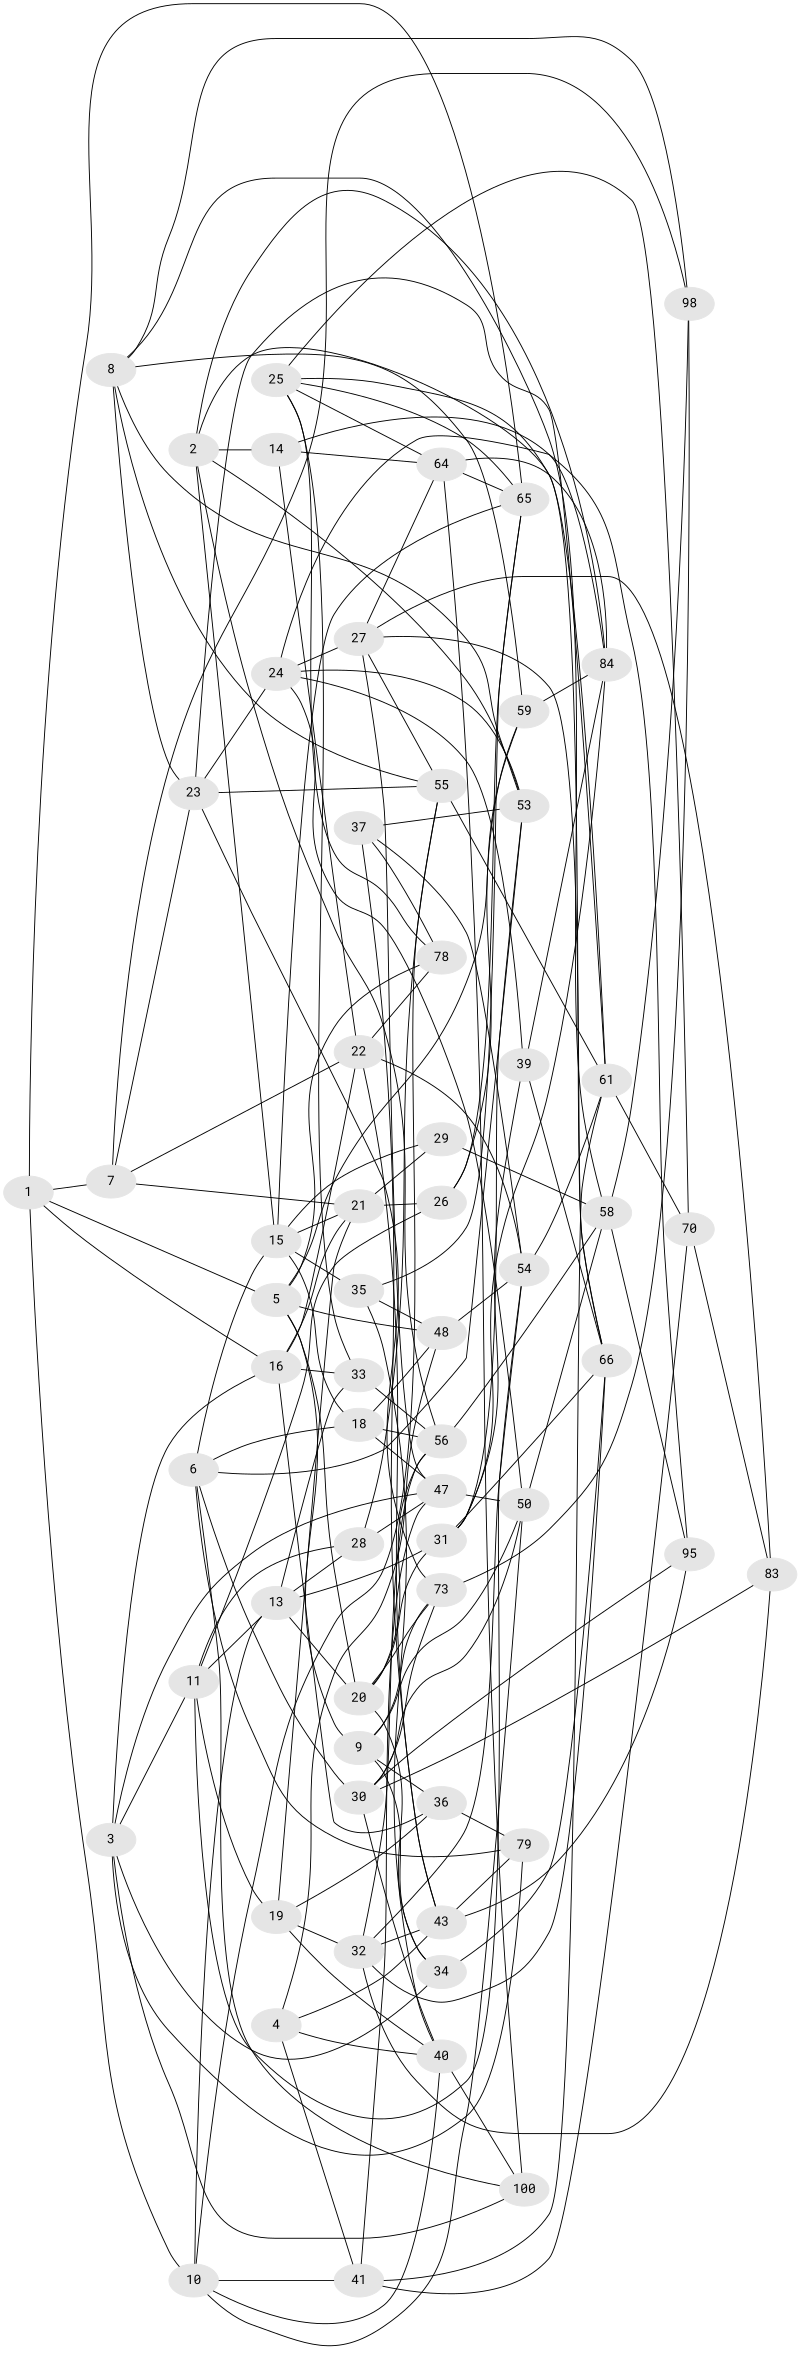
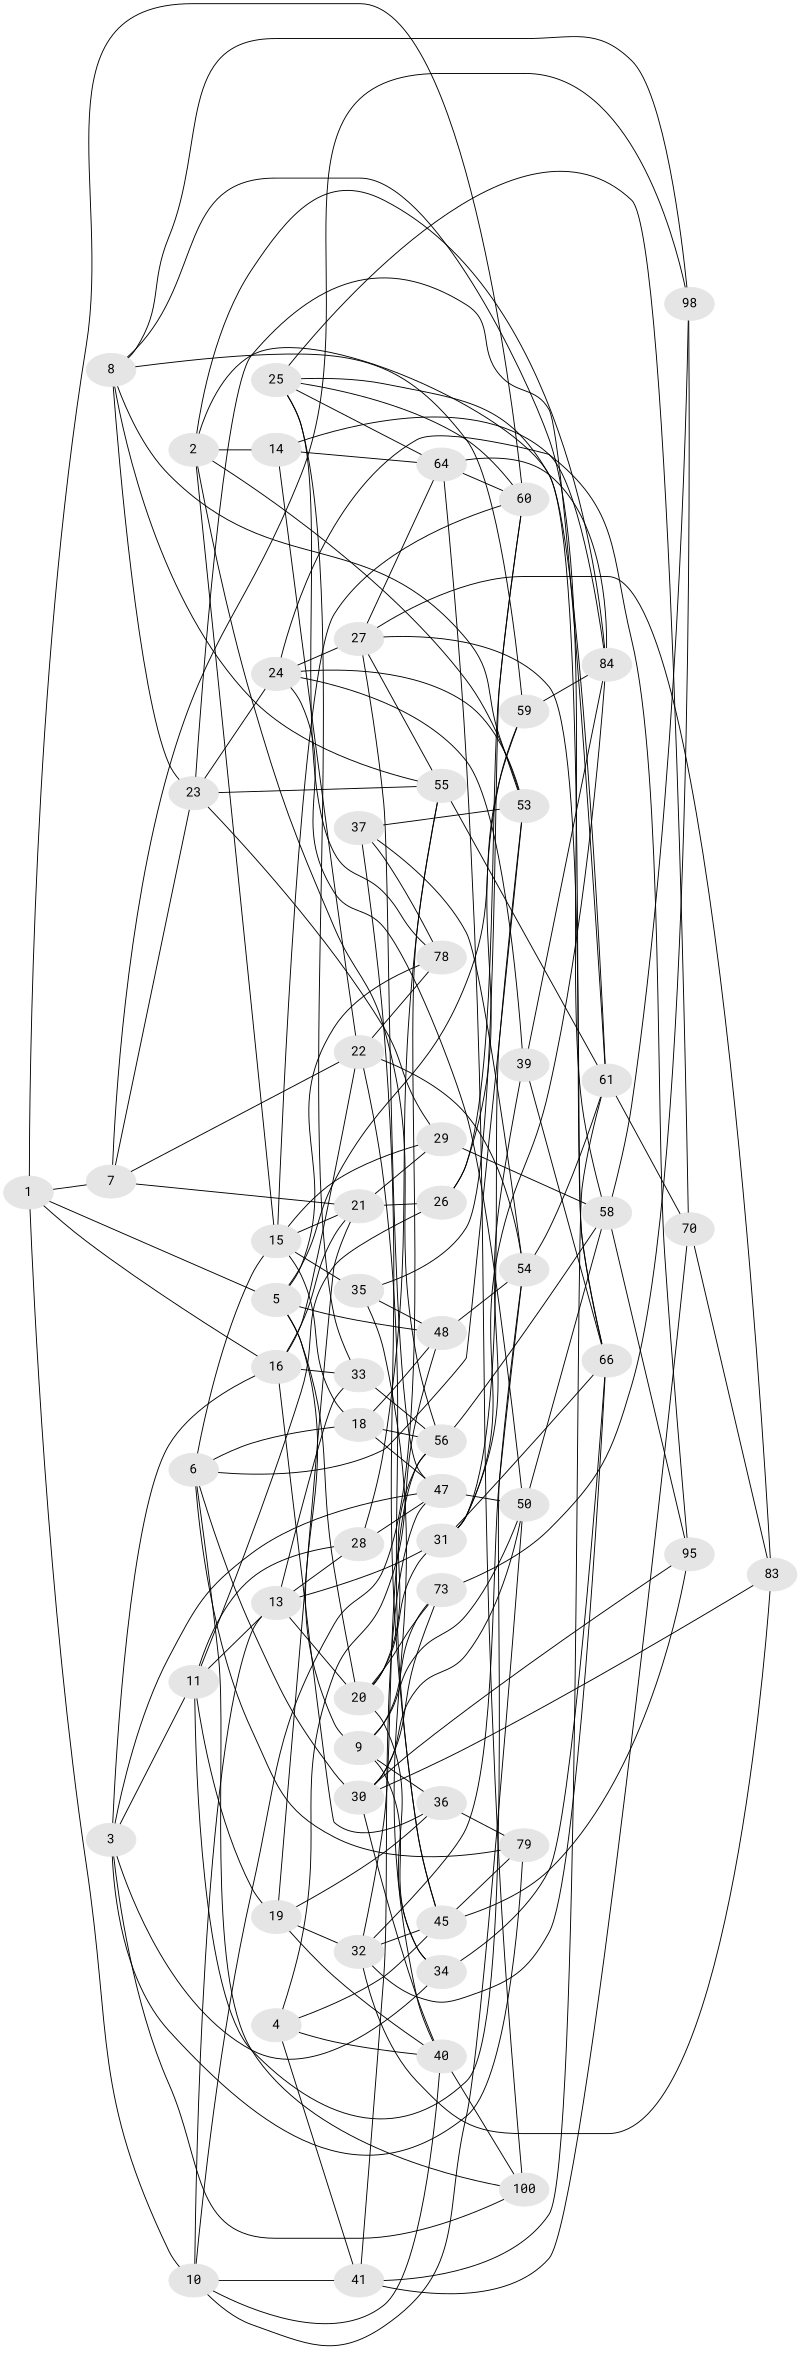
node "65": label "65" -> "60"
edge "23" -- "73": now "23" -- "29"
node "43": label "43" -> "45"
